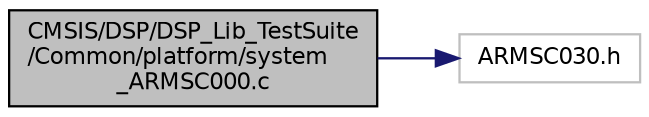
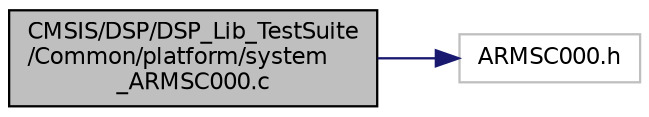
node "ARMSC030.h": label "ARMSC030.h" -> "ARMSC000.h"
